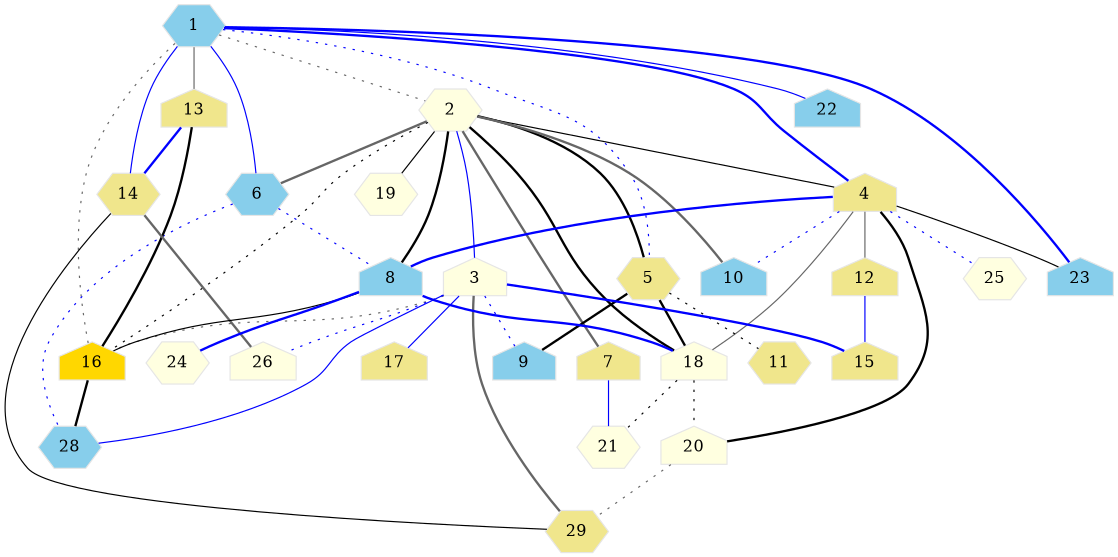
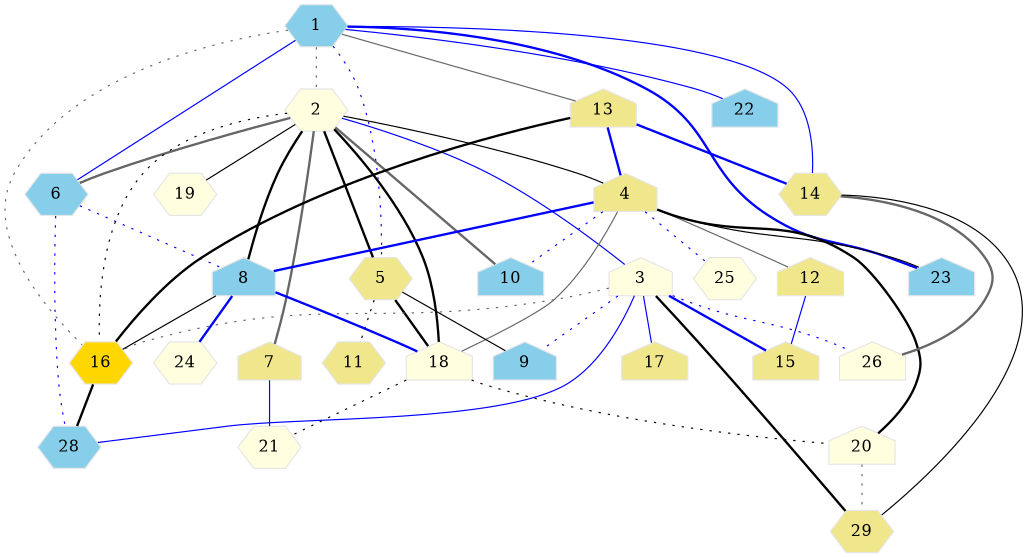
edge "1" -- "4": now "13" -- "4"
edge "5" -- "9": style bold -> solid
node "16": shape house -> hexagon
edge "3" -- "29": color gray40 -> black
